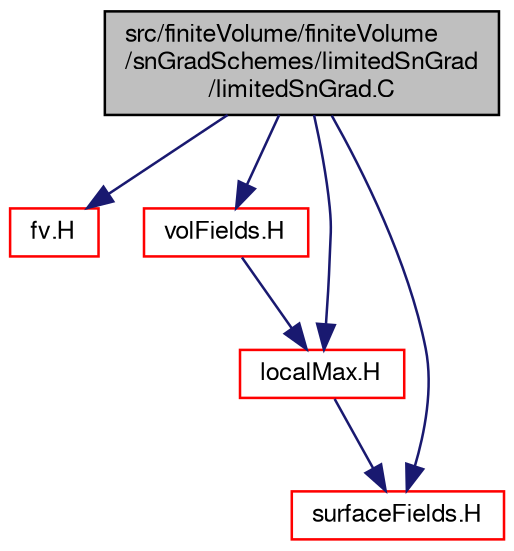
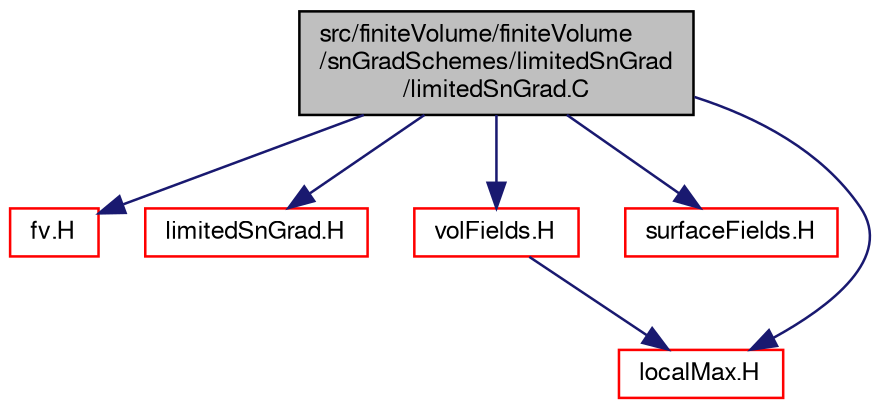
node "limitedSnGrad.H": added
edge "localMax.H" -> "surfaceFields.H": removed
